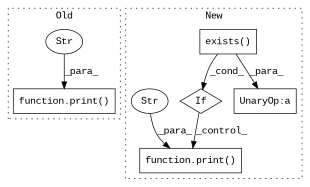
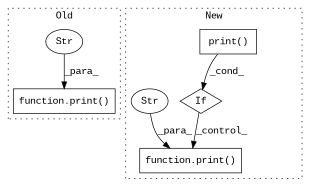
node "exists()": label "exists()" -> "print()"
node "UnaryOp:a": removed
